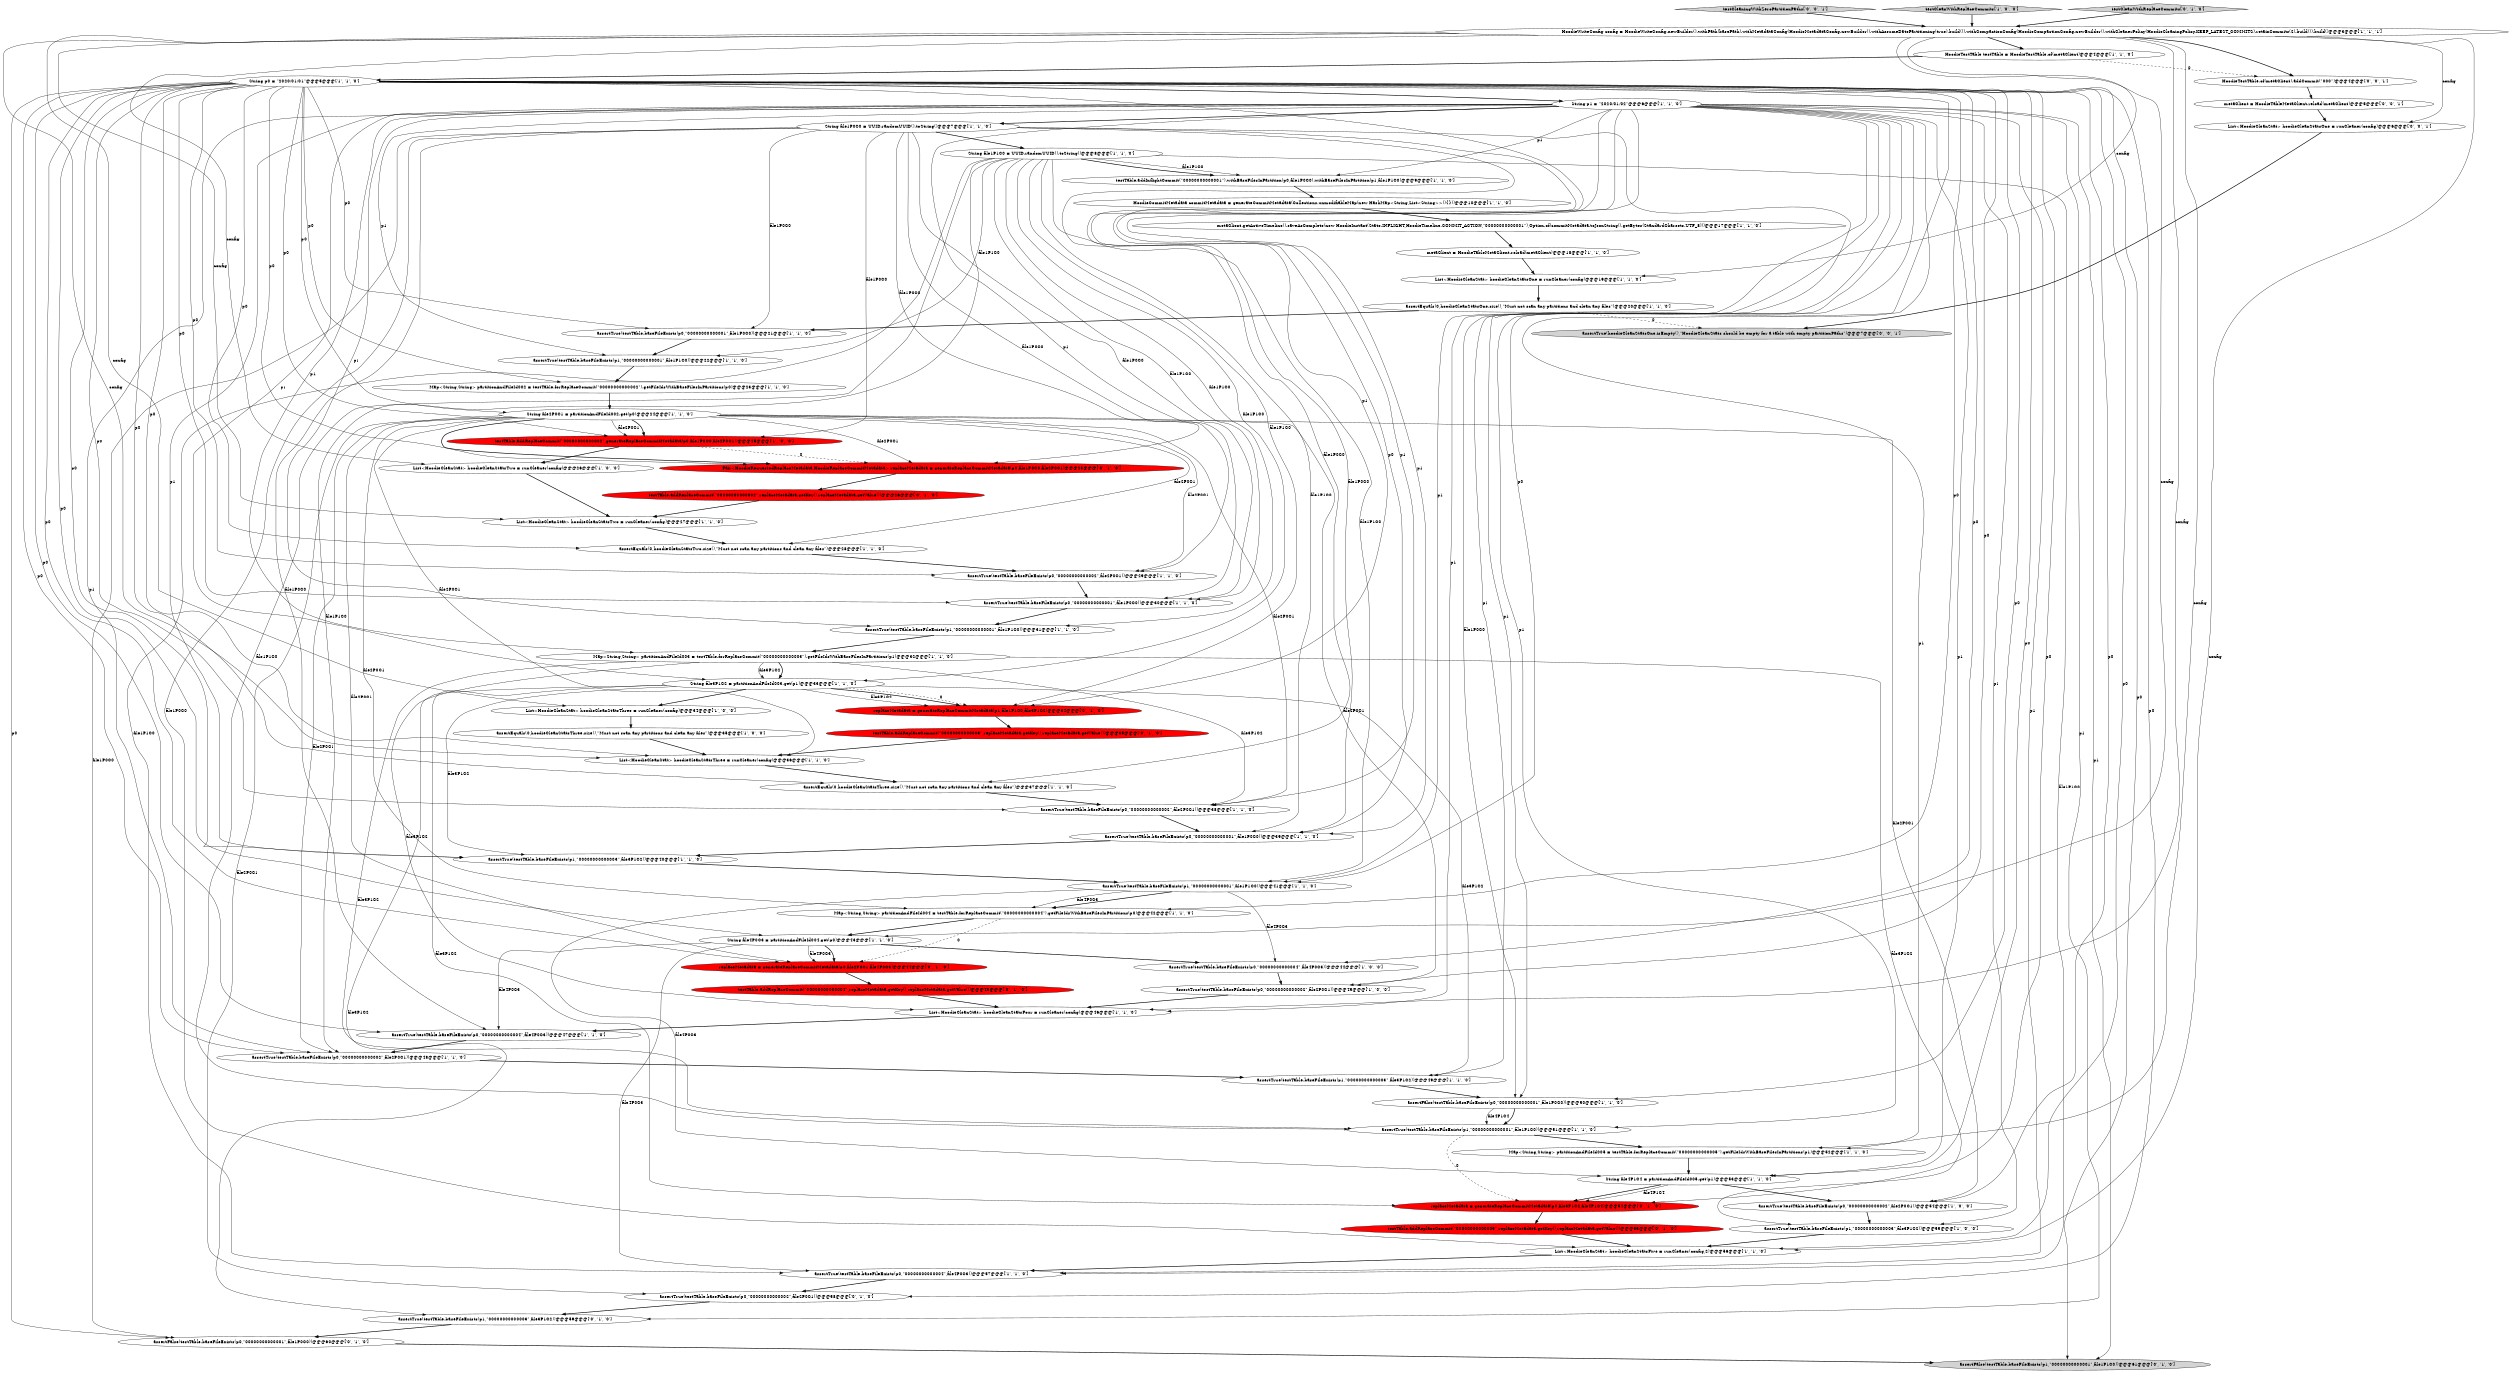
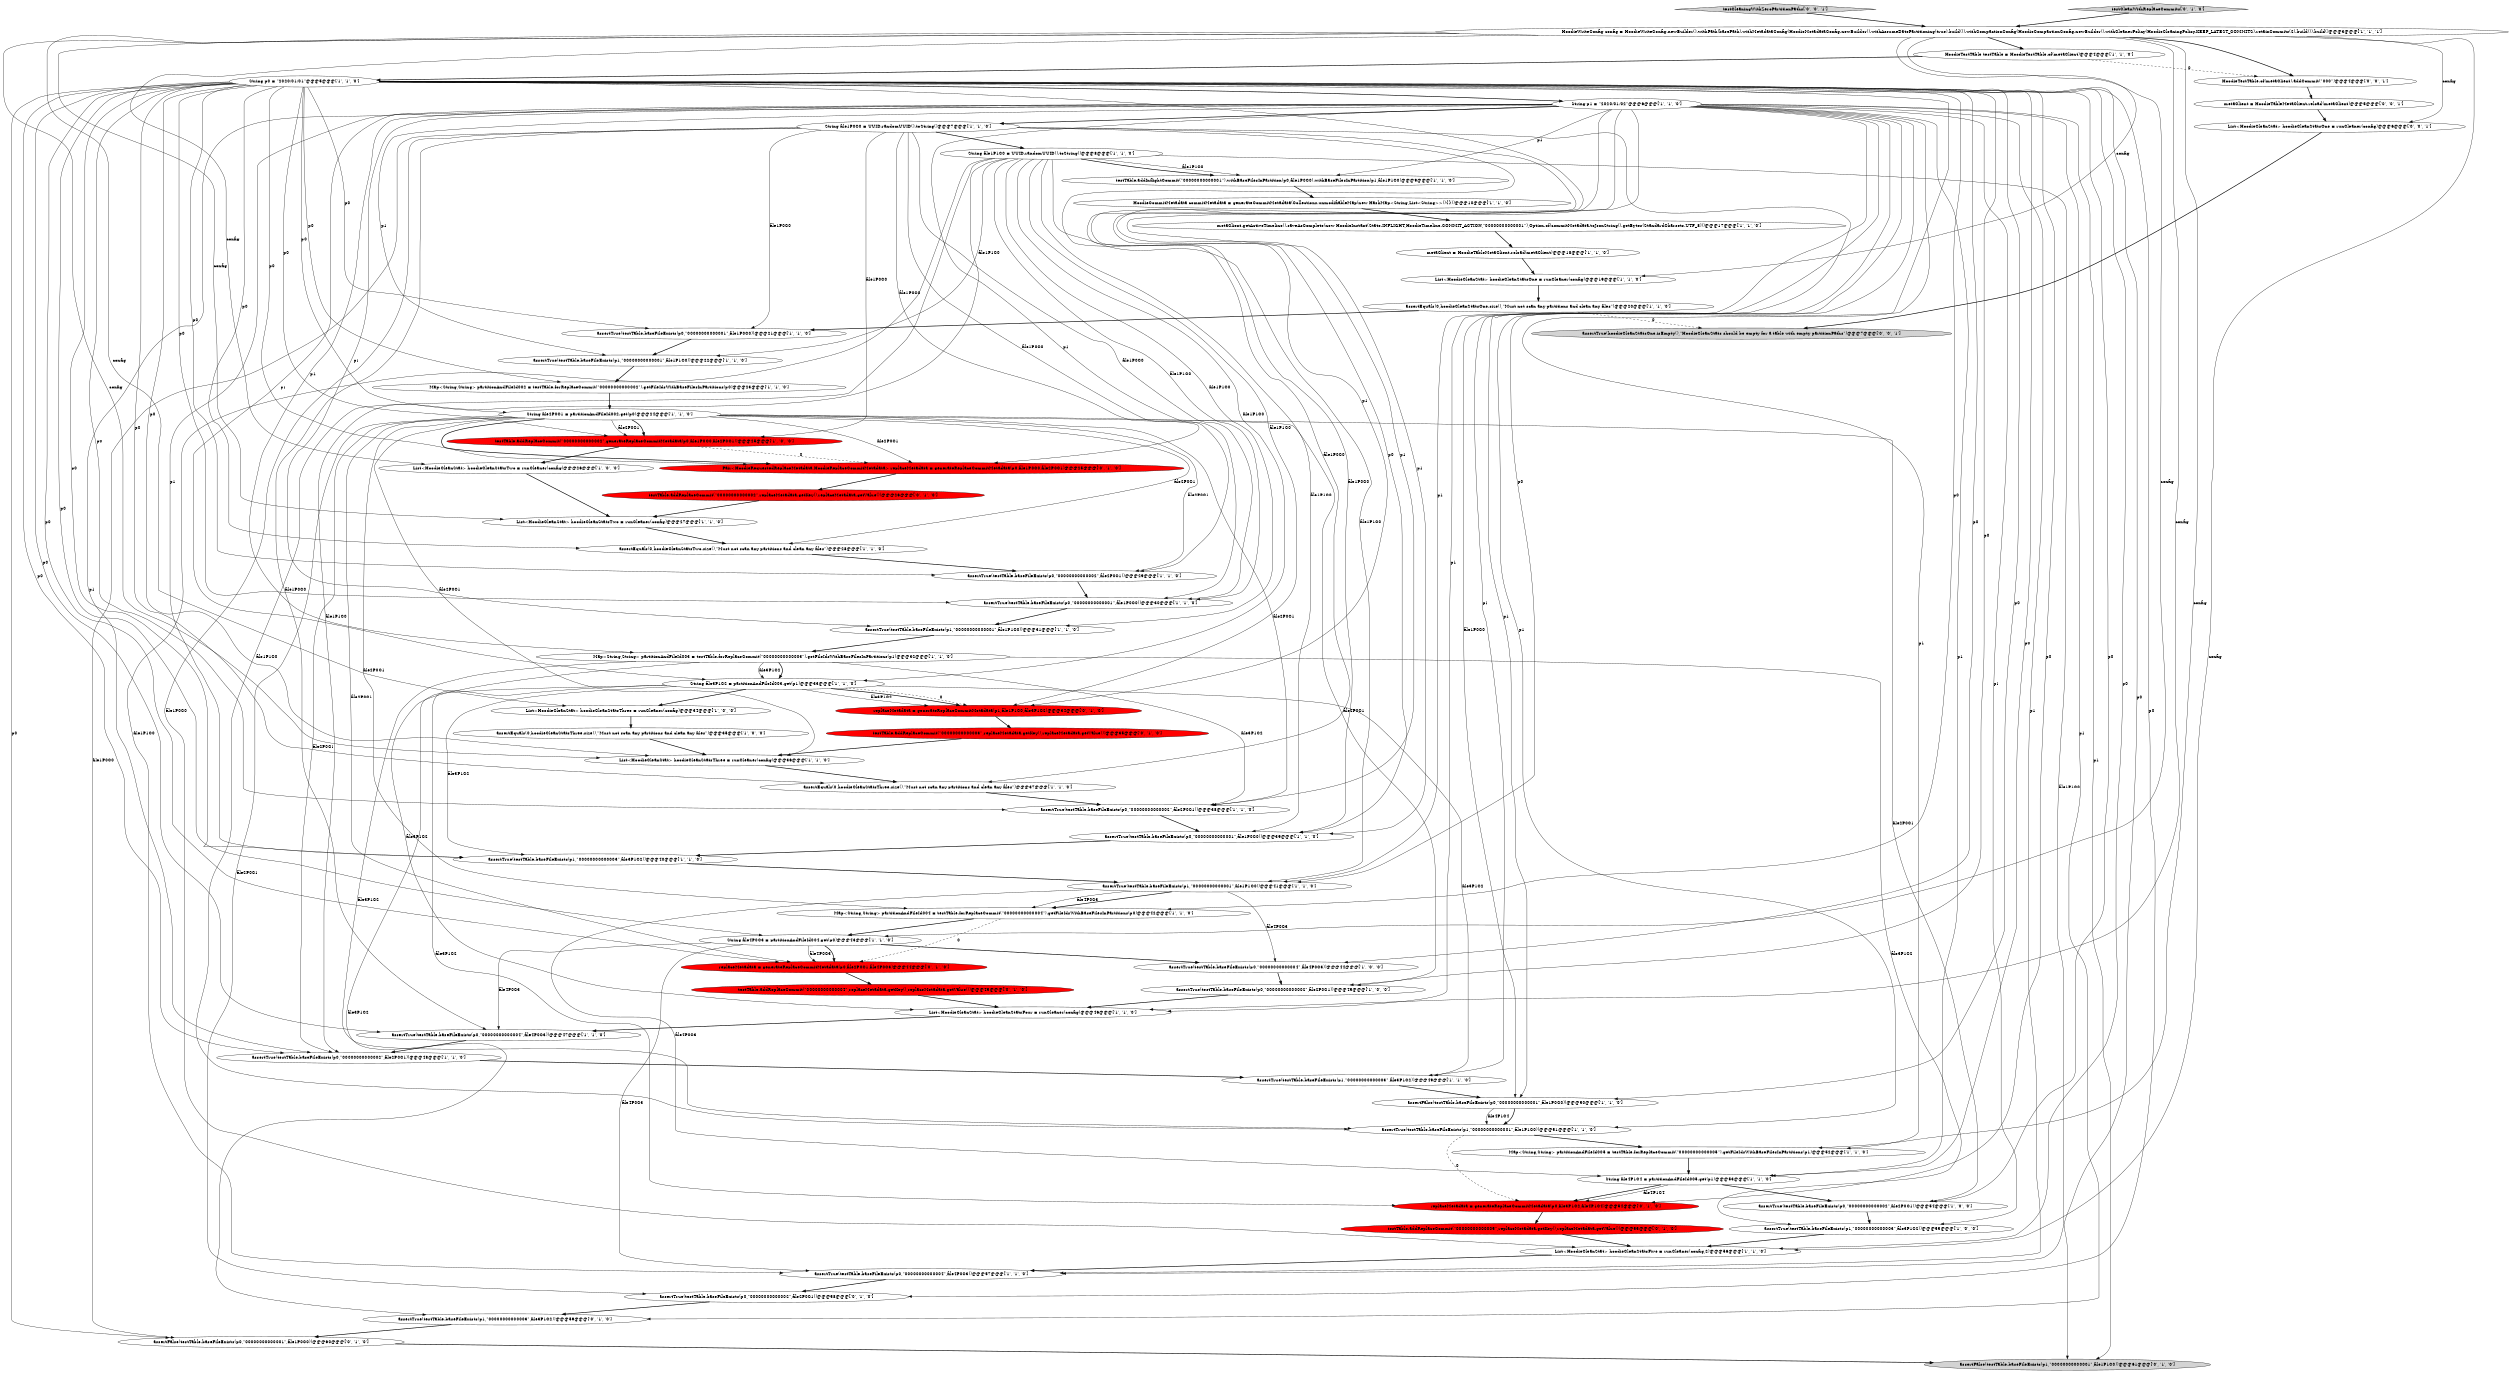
node "testCleanWithReplaceCommits['1', '0', '0']": removed
